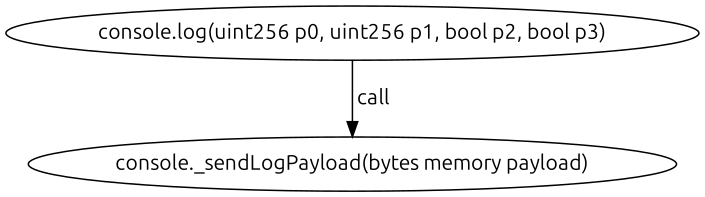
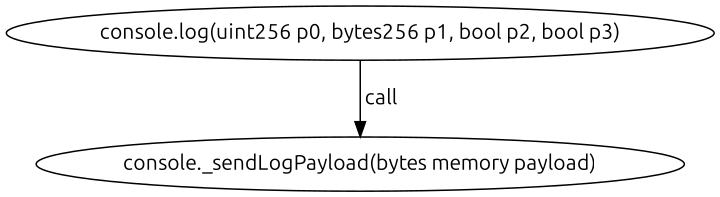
node "console.log(uint256 p0, uint256 p1, bool p2, bool p3)": label "console.log(uint256 p0, uint256 p1, bool p2, bool p3)" -> "console.log(uint256 p0, bytes256 p1, bool p2, bool p3)"
